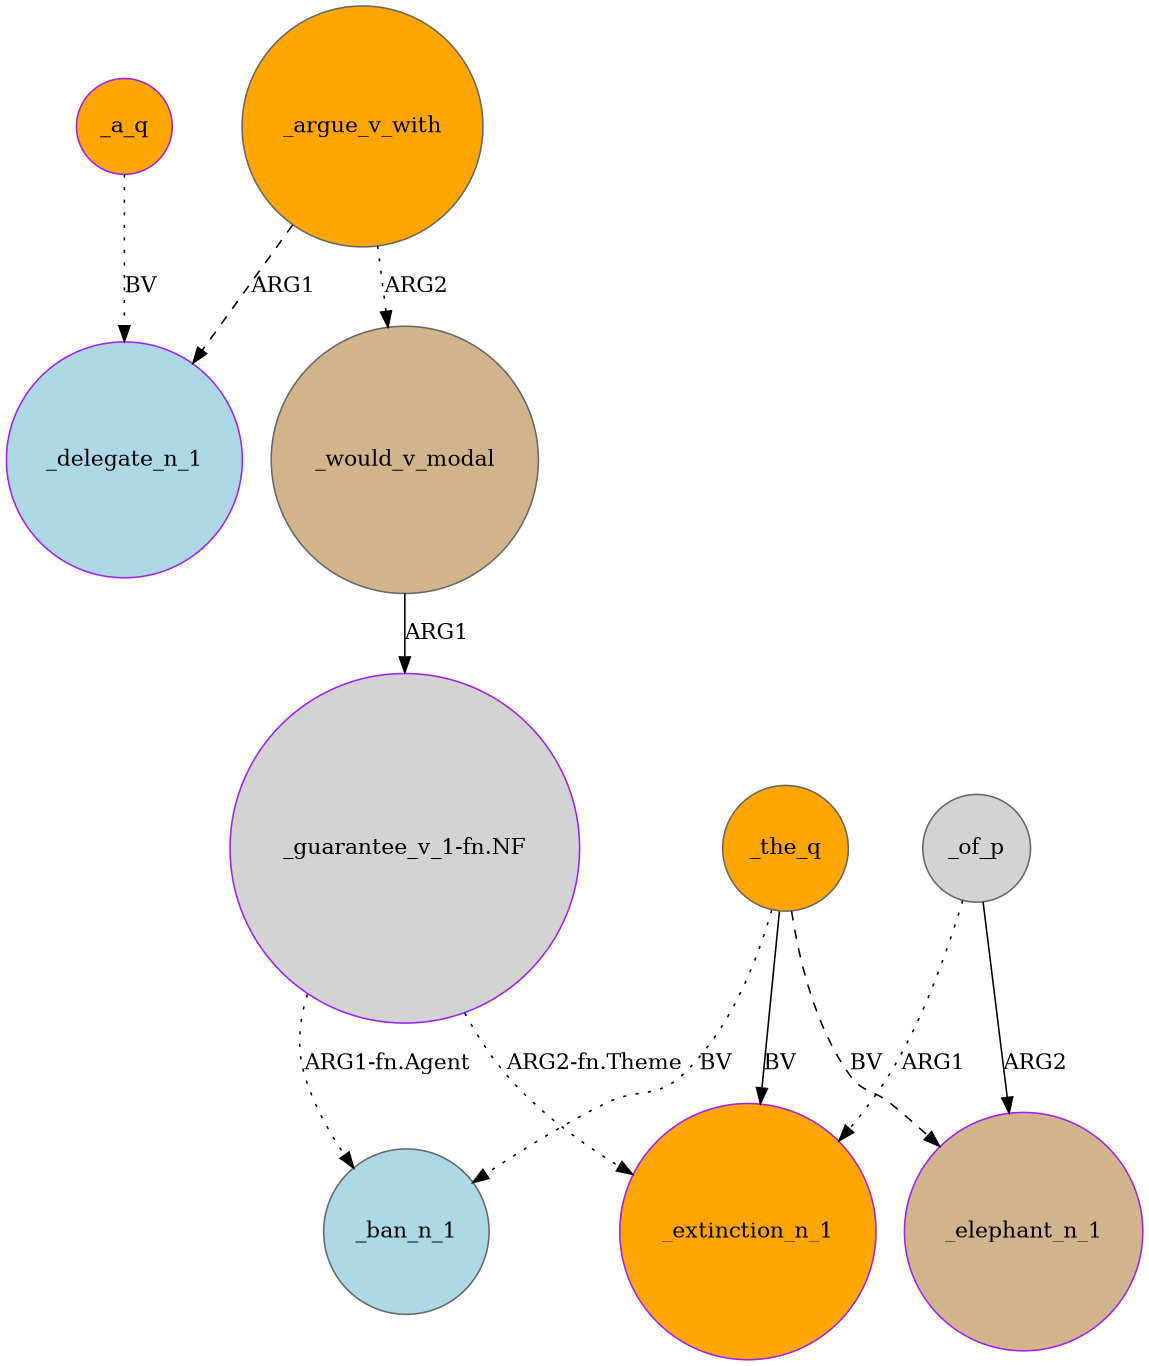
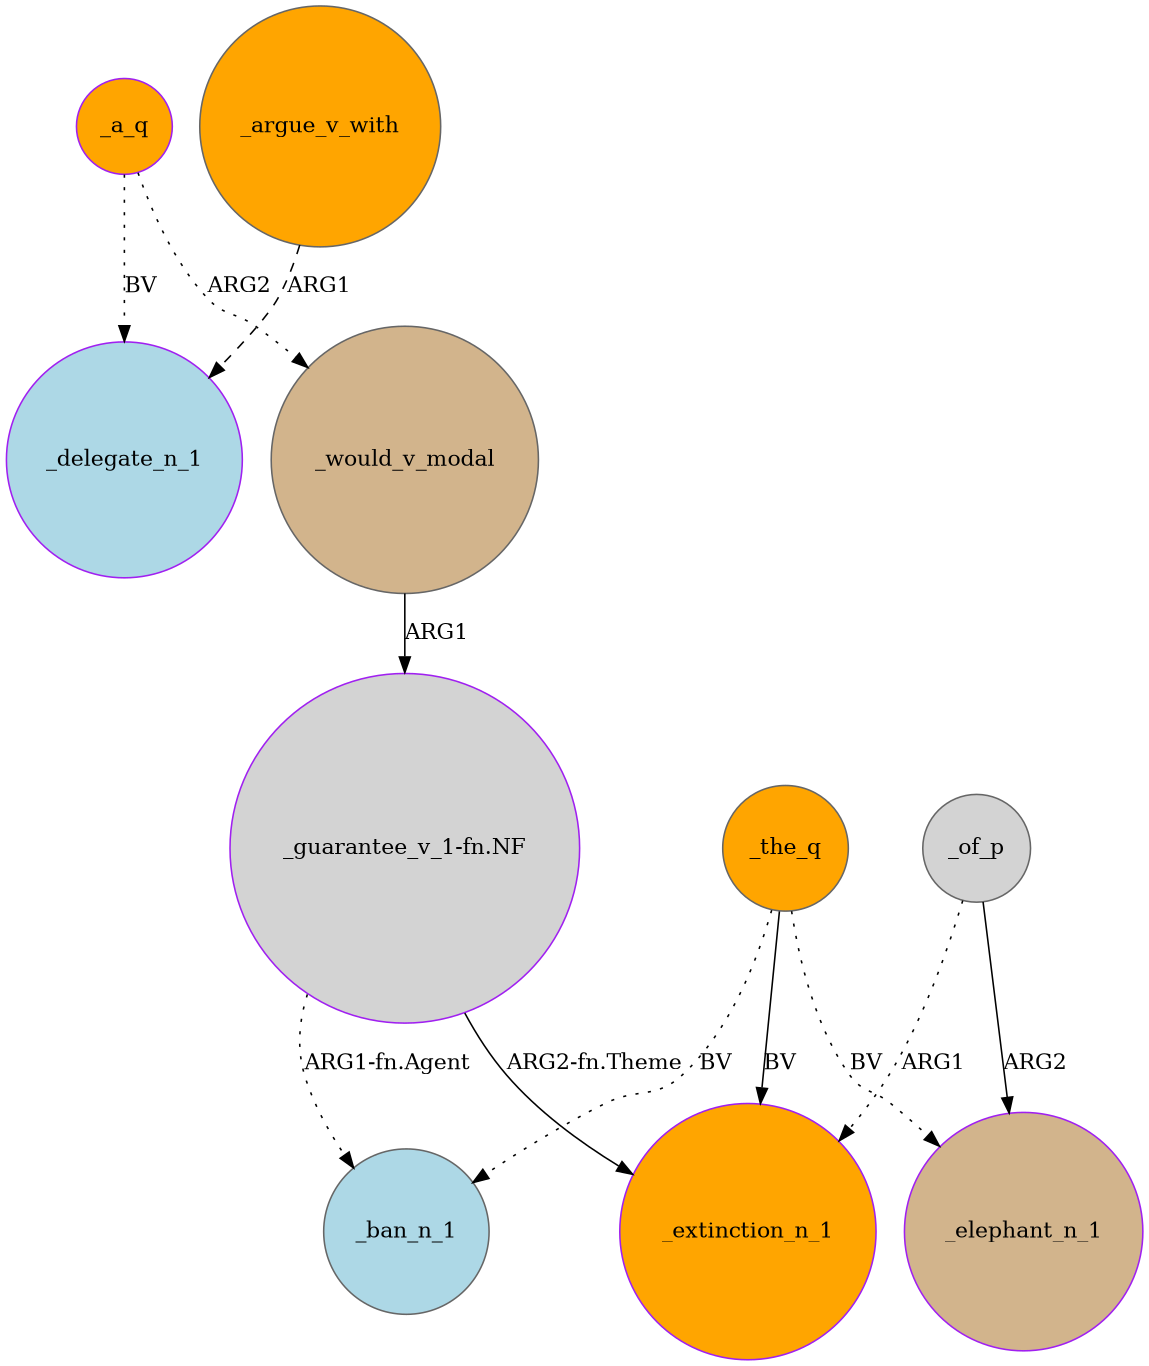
edge "_argue_v_with" -> "_would_v_modal": now "_a_q" -> "_would_v_modal"
edge "_the_q" -> "_elephant_n_1": style dashed -> dotted
edge "_guarantee_v_1-fn.NF" -> "_extinction_n_1": style dotted -> solid
